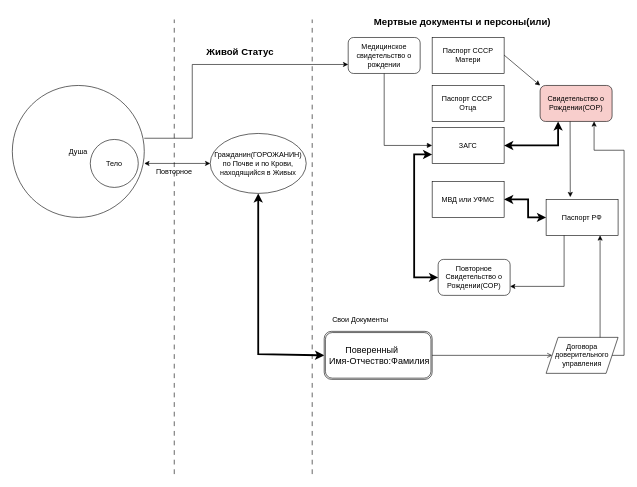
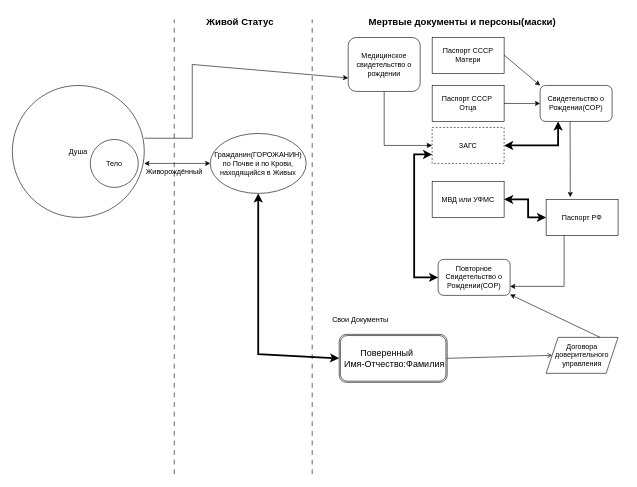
node "Мертвые документы и персоны(или)": label "Мертвые документы и персоны(или)" -> "Мертвые документы и персоны(маски)"
node "Живой Статус": moved (240, 51) -> (240, 21)
node "Медицинское свидетельство о рождении": size 72x36 -> 72x54
edge "Паспорт СССР Отца" -> "Свидетельство о Рождении(СОР)": added
node "Свидетельство о Рождении(СОР)": fillcolor #f8cecc -> #ffffff
node "ЗАГС": style solid -> dashed
node "Повторное": label "Повторное" -> "Живорождённый"
edge "Договора доверительного управления" -> "Паспорт РФ": now "Договора доверительного управления" -> "Повторное Свидетельство о Рождении(СОР)"
node "Поверенный Имя-Отчество:Фамилия": moved (378, 356) -> (393, 359)
edge "Договора доверительного управления" -> "Свидетельство о Рождении(СОР)": removed
